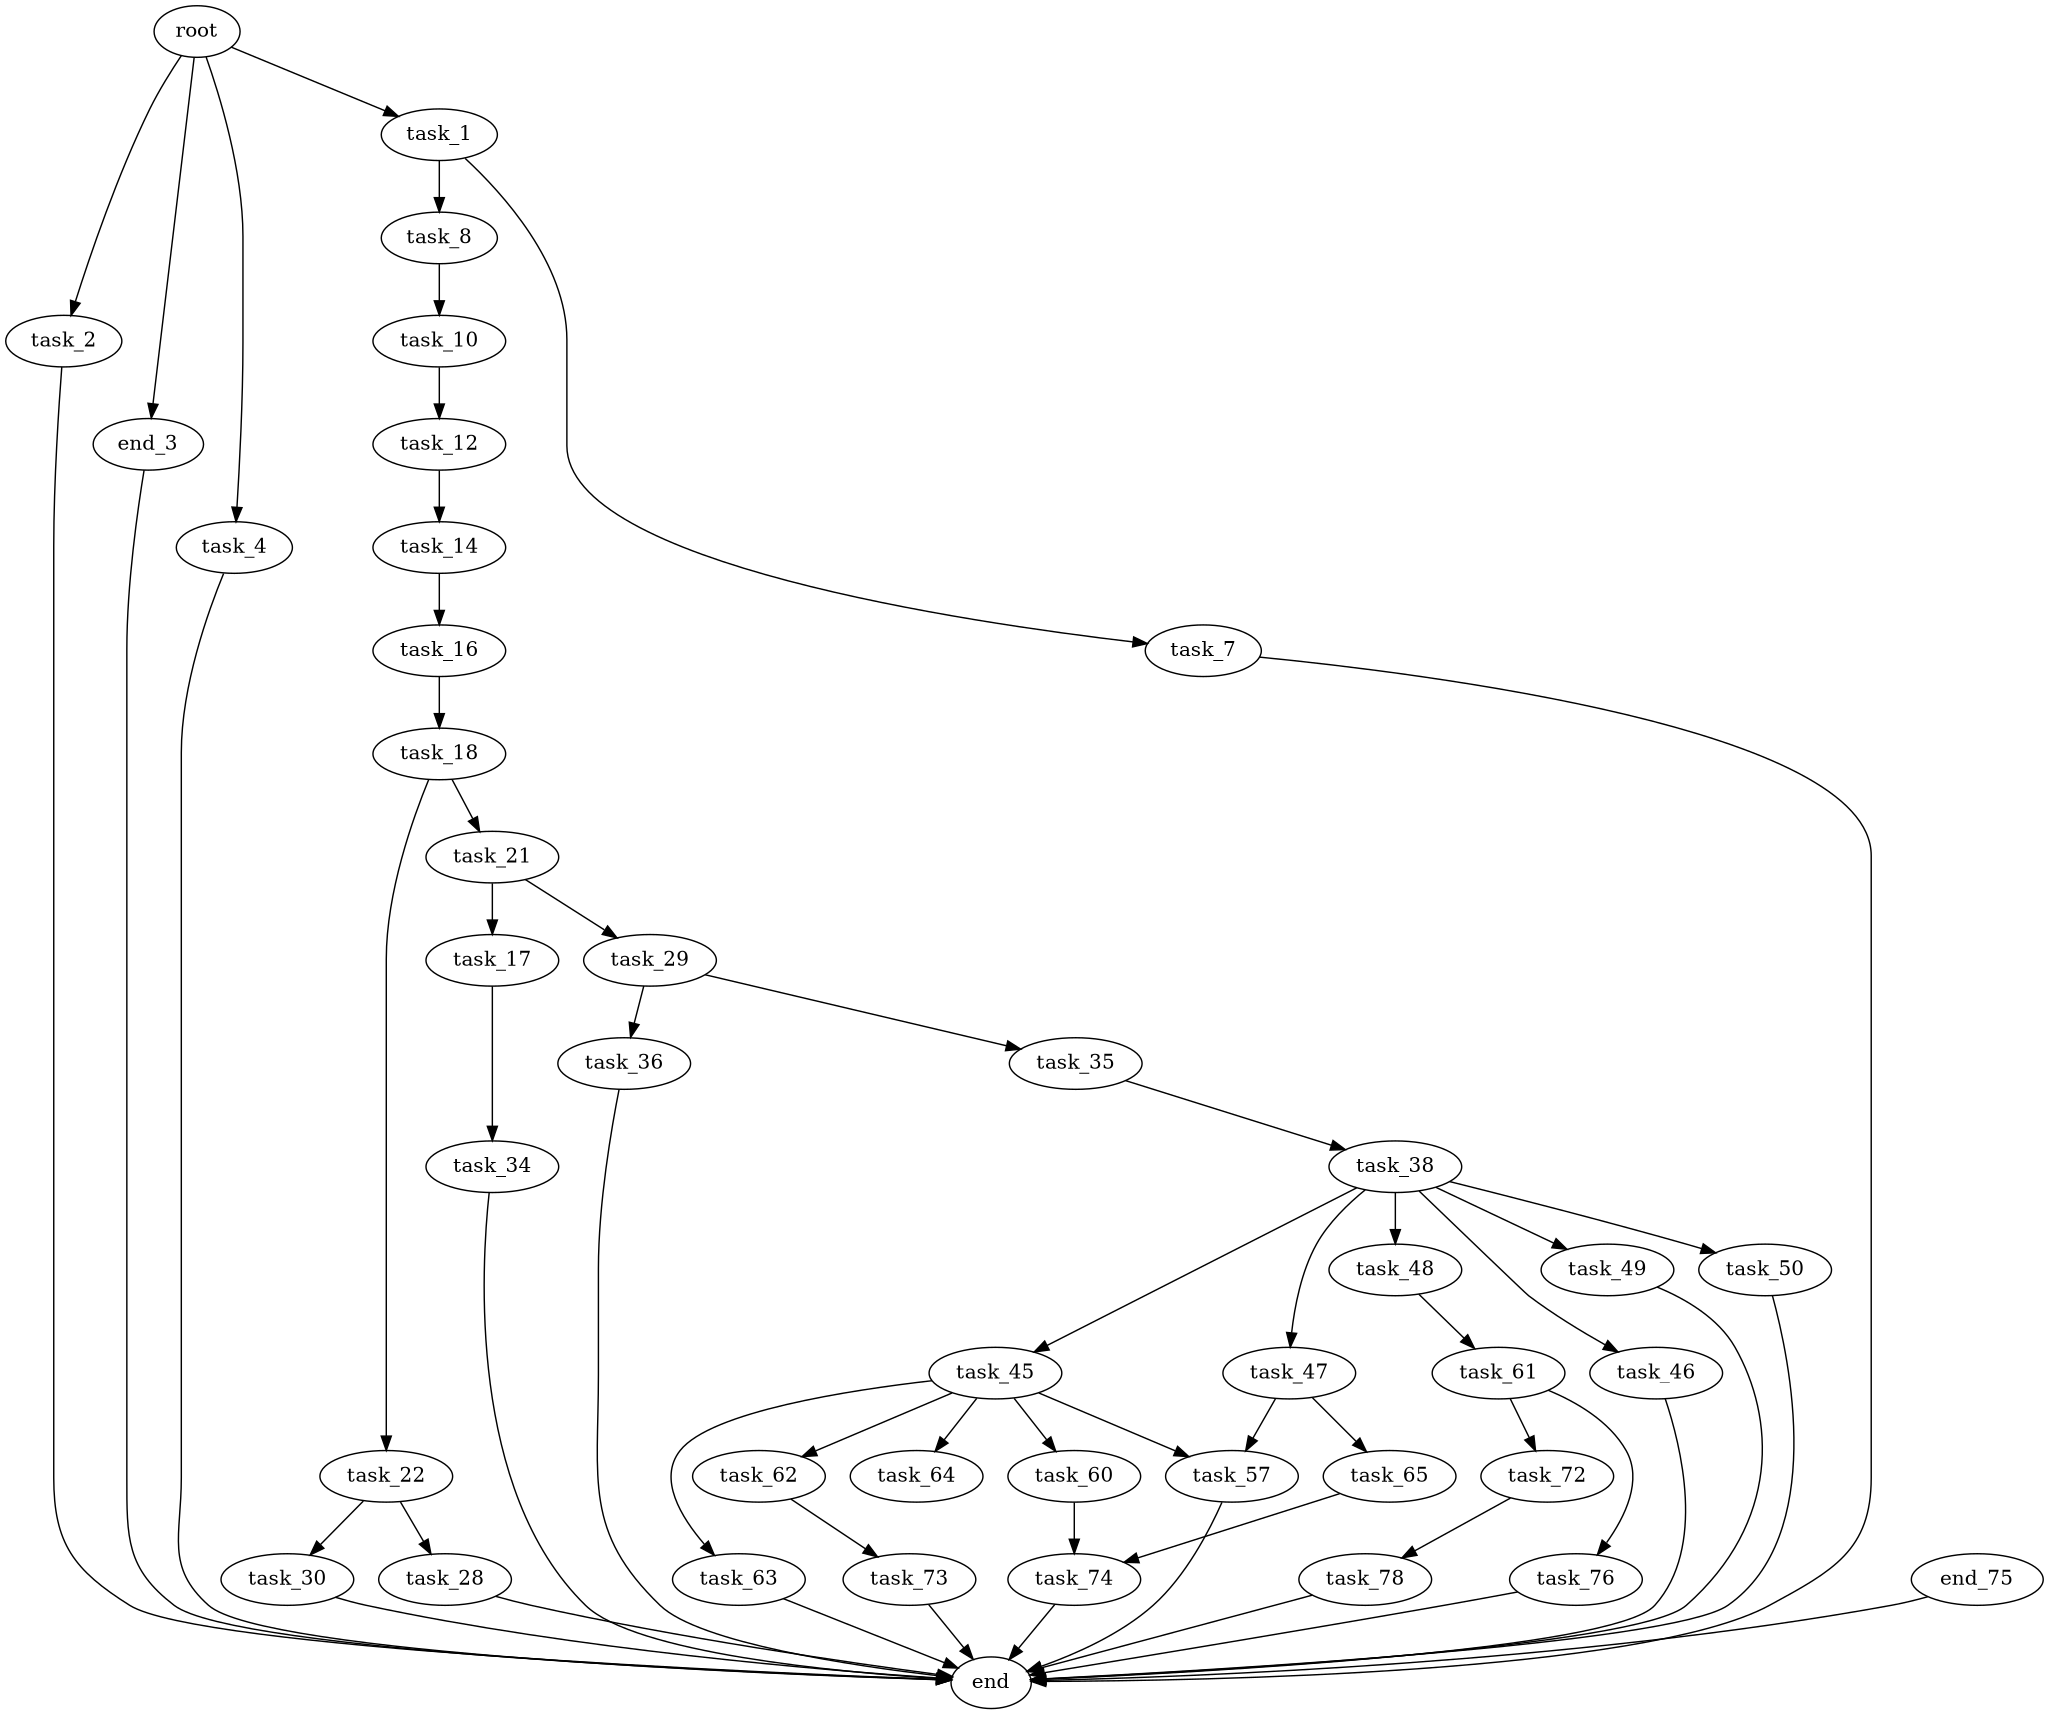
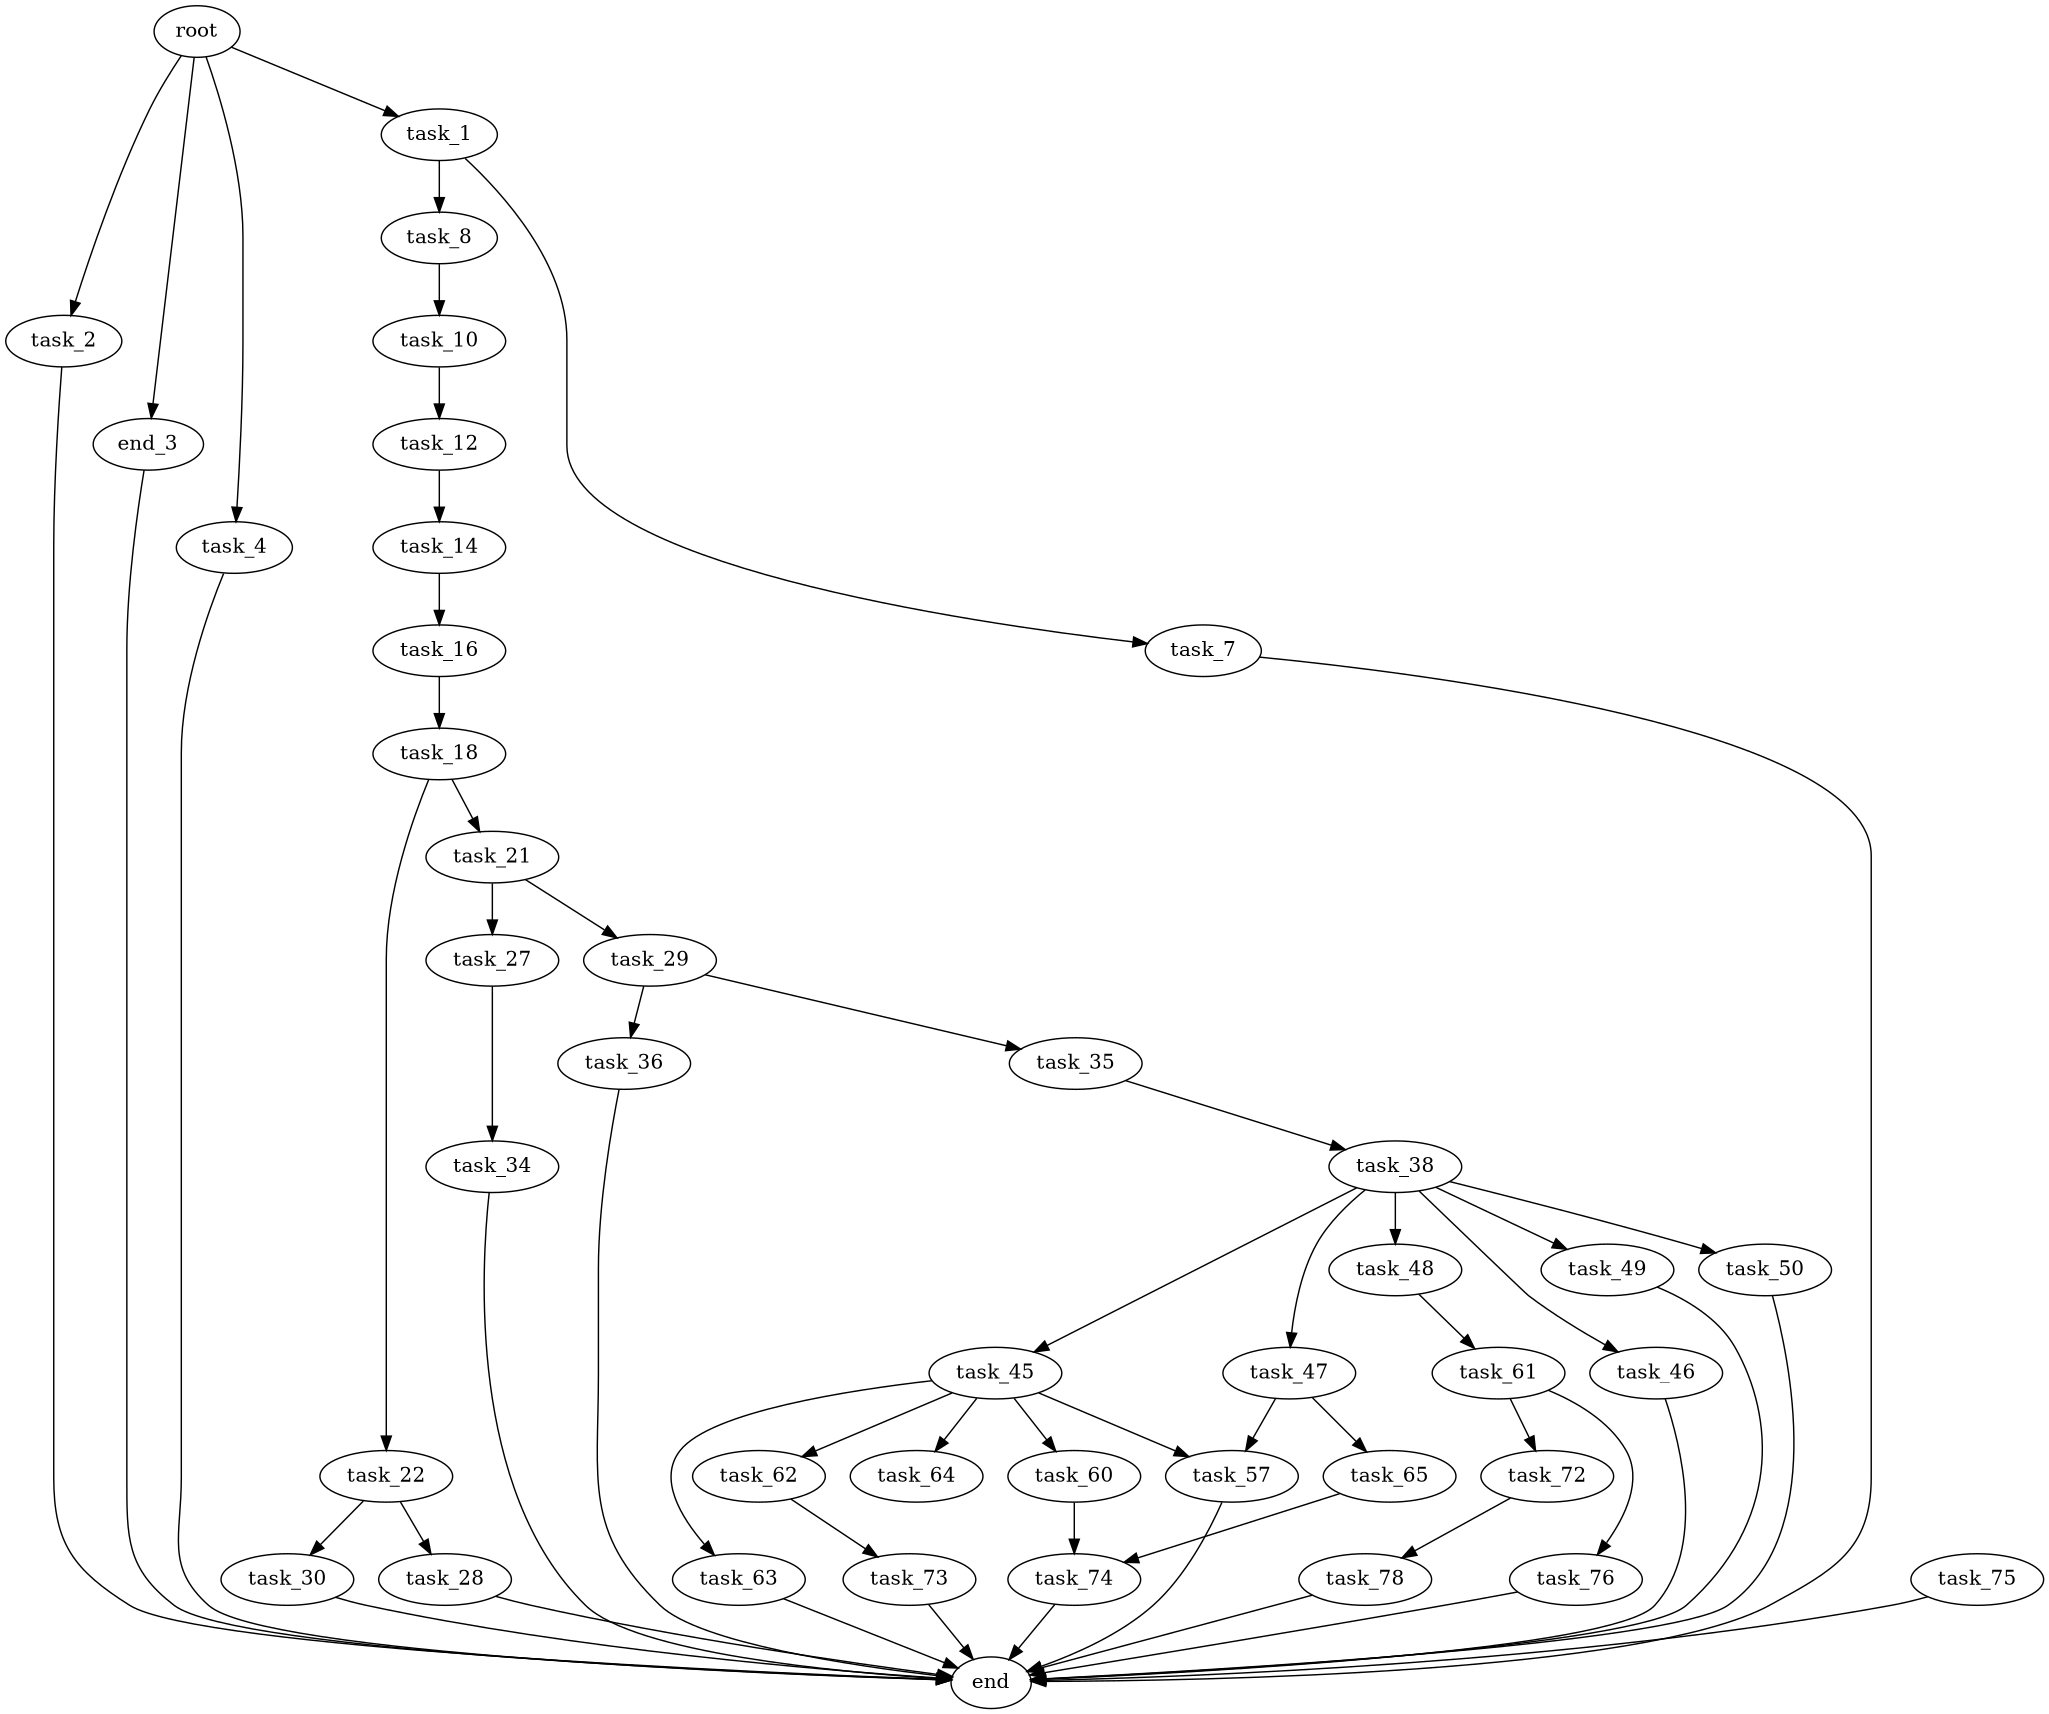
node "task_17": label "task_17" -> "task_27"
node "end_75": label "end_75" -> "task_75"
